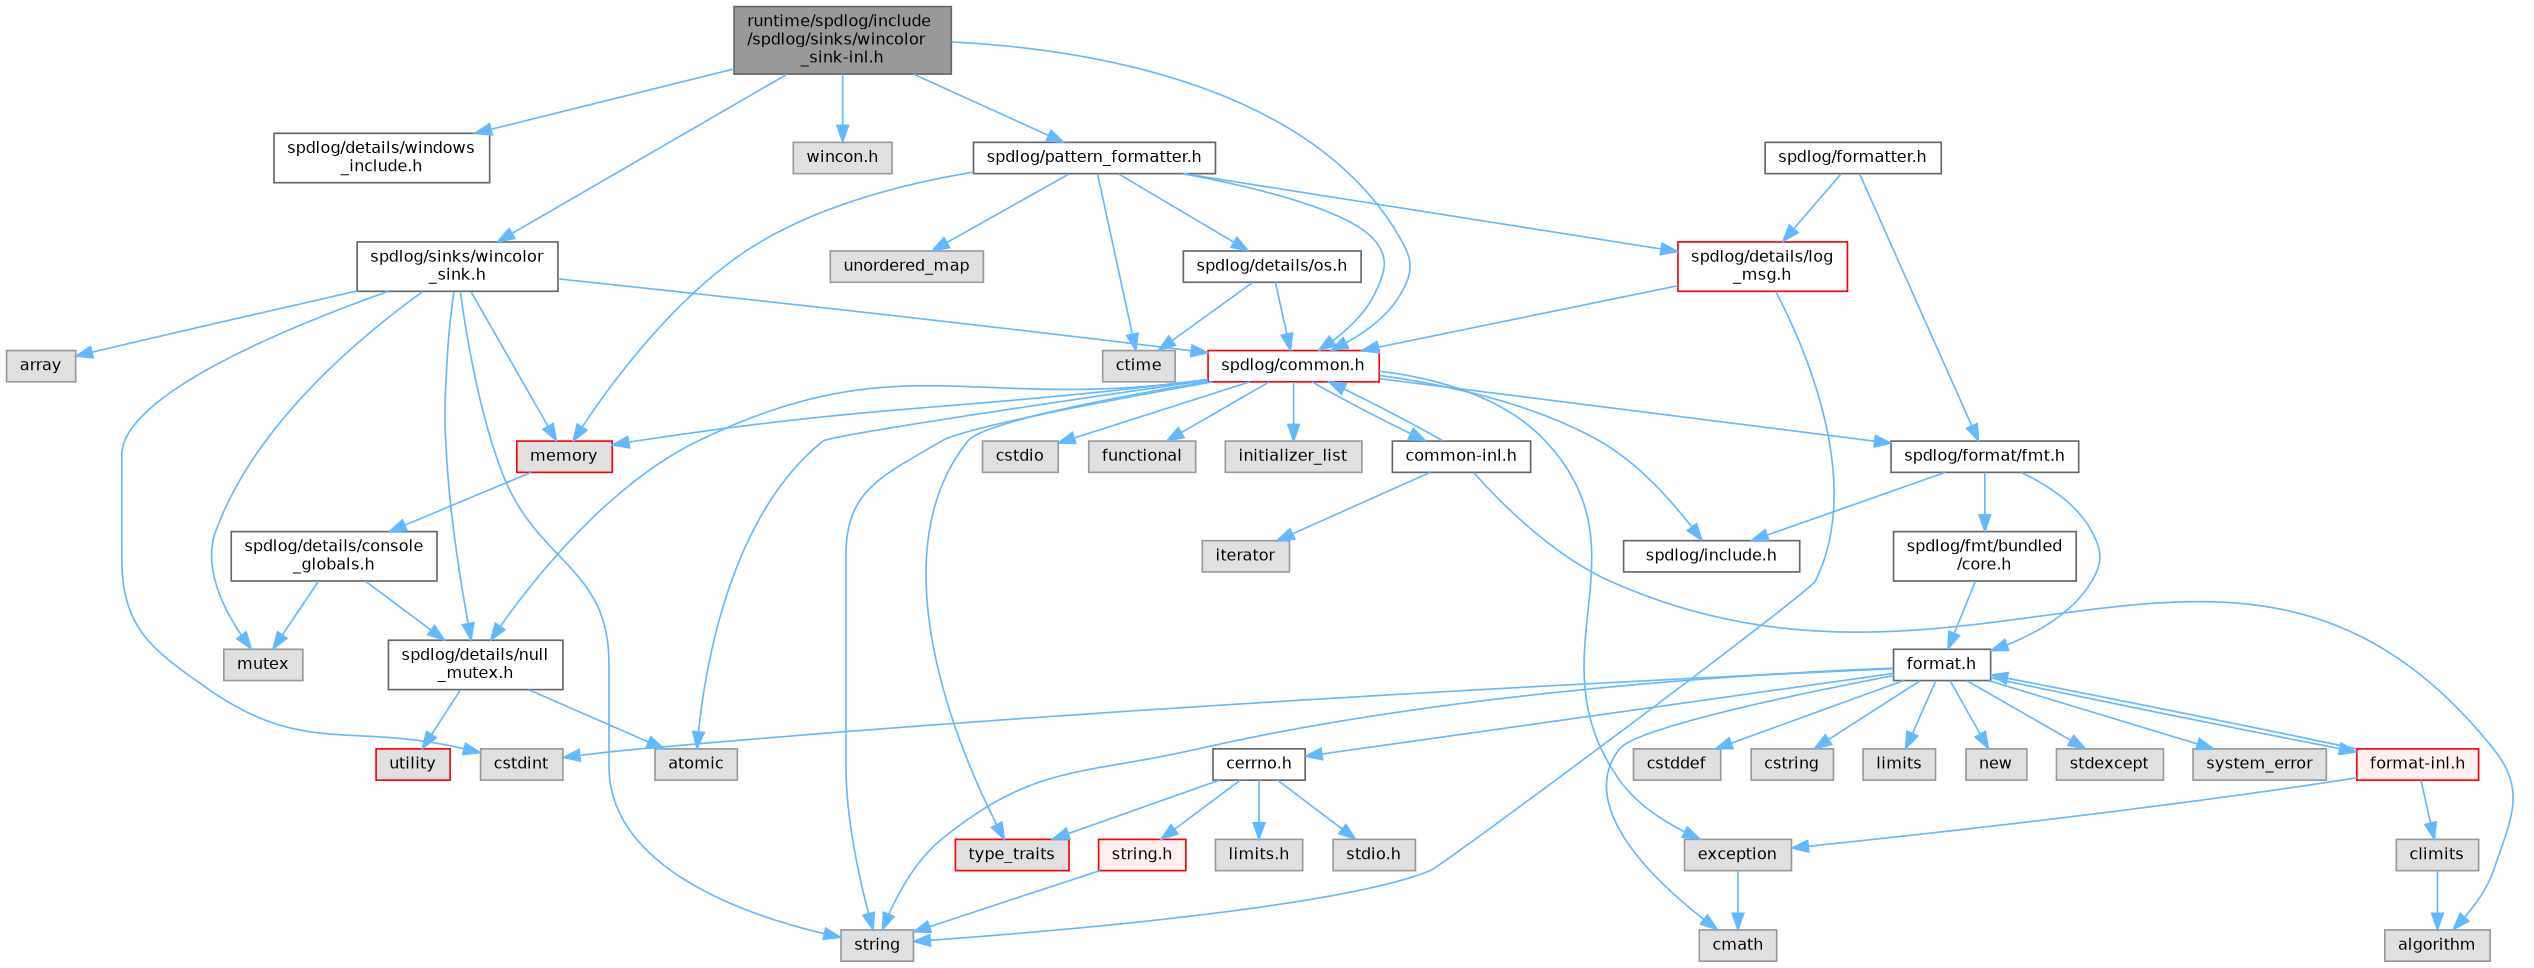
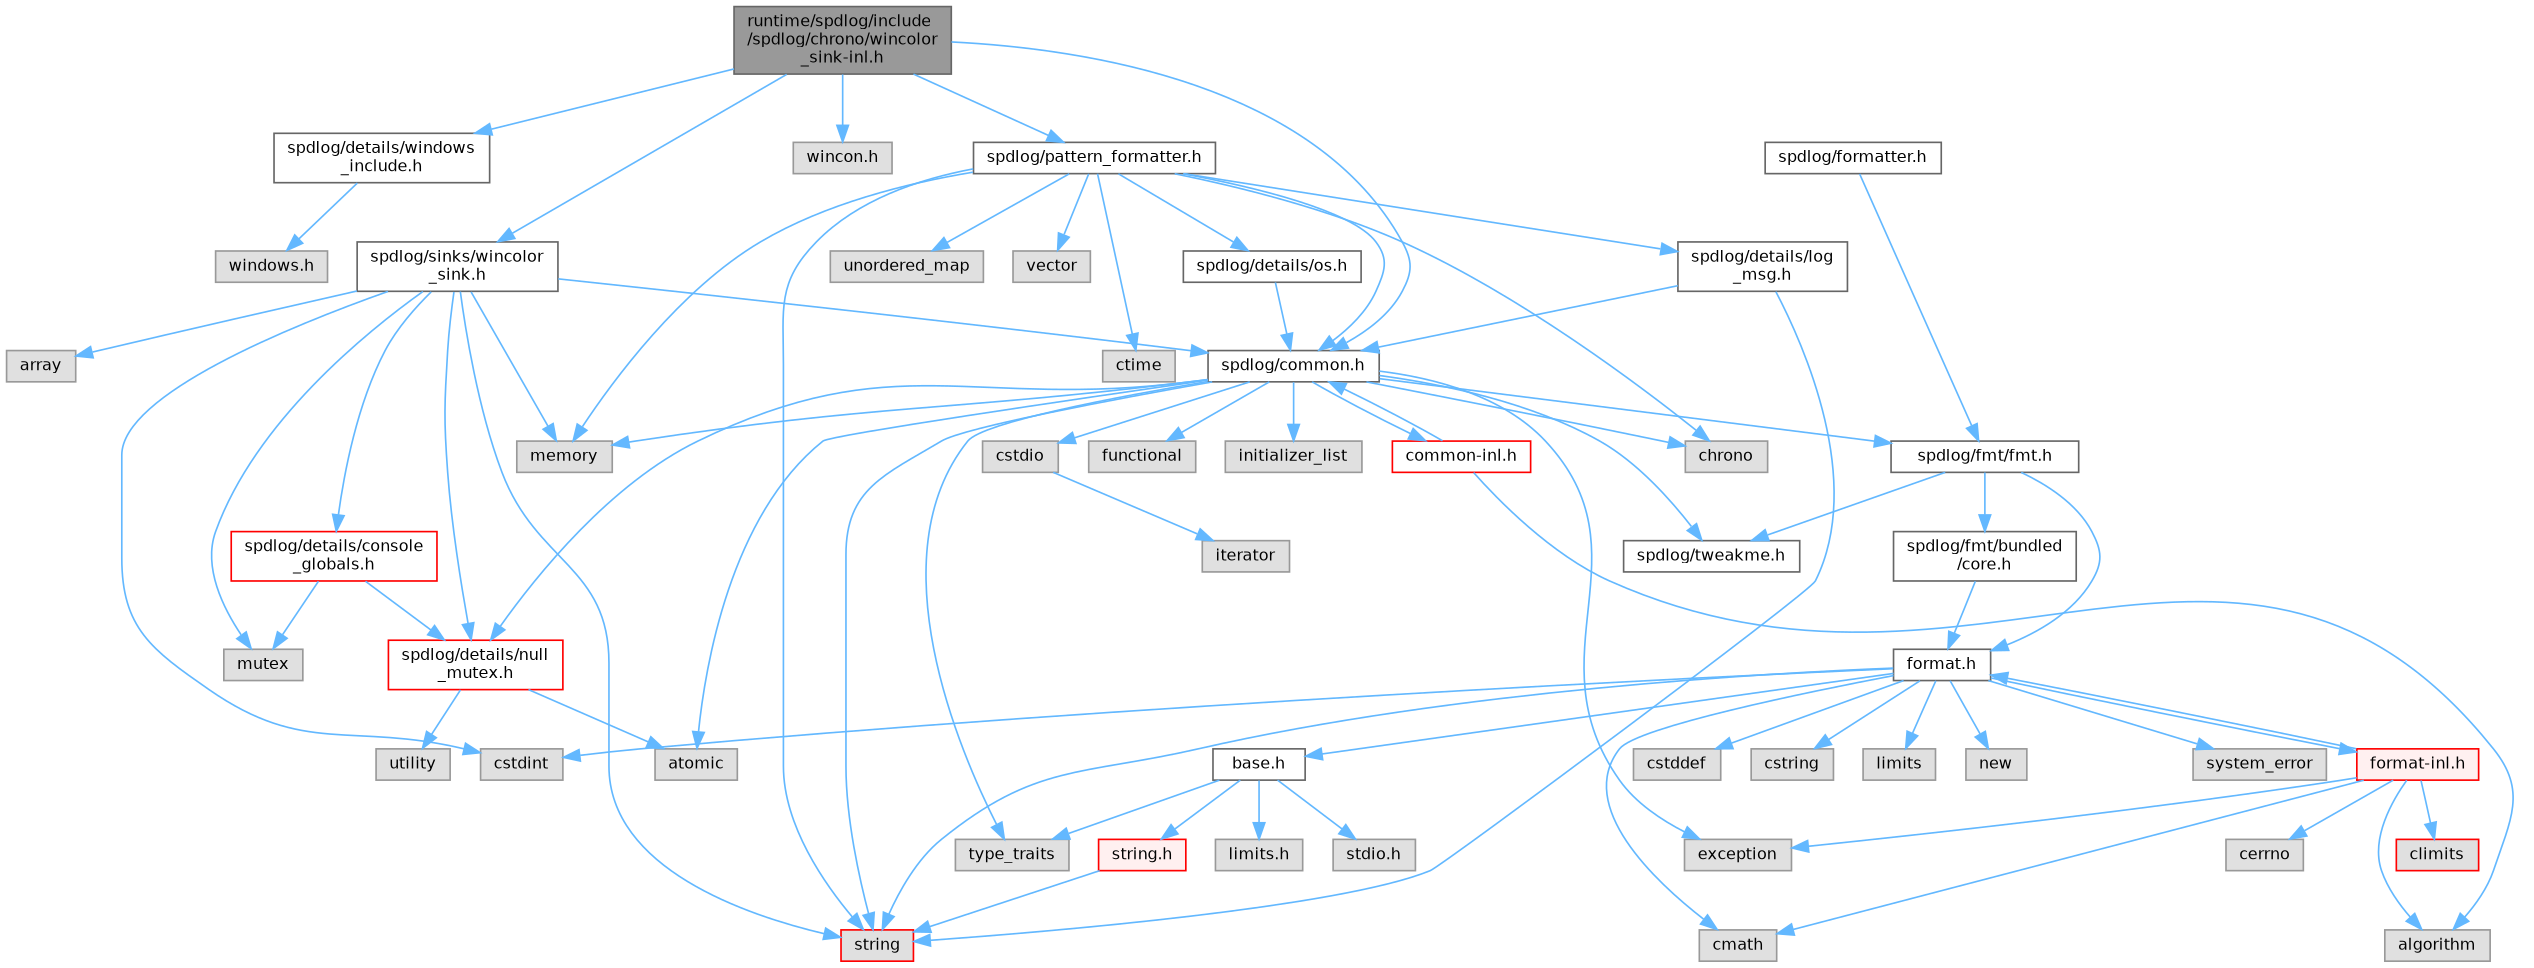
node "runtime/spdlog/include /spdlog/sinks/wincolor _sink-inl.h": label "runtime/spdlog/include /spdlog/sinks/wincolor _sink-inl.h" -> "runtime/spdlog/include /spdlog/chrono/wincolor _sink-inl.h"
edge "spdlog/formatter.h" -> "spdlog/details/log _msg.h": removed
node "windows.h": added
node "vector": added
node "spdlog/details/log _msg.h": color red -> grey40
edge "spdlog/details/os.h" -> "ctime": removed
node "spdlog/common.h": color red -> grey40
node "memory": color red -> grey60
node "common-inl.h": color grey40 -> red
node "chrono": added
node "spdlog/format/fmt.h": label "spdlog/format/fmt.h" -> "spdlog/fmt/fmt.h"
edge "memory" -> "spdlog/details/console _globals.h": now "spdlog/sinks/wincolor _sink.h" -> "spdlog/details/console _globals.h"
edge "common-inl.h" -> "iterator": now "cstdio" -> "iterator"
edge "spdlog/pattern_formatter.h" -> "string": added
node "spdlog/details/console _globals.h": color grey40 -> red
node "spdlog/include.h": label "spdlog/include.h" -> "spdlog/tweakme.h"
node "spdlog/details/null _mutex.h": color grey40 -> red
node "utility": color red -> grey60
node "cerrno.h": label "cerrno.h" -> "base.h"
node "stdexcept": removed
node "type_traits": color red -> grey60
node "cerrno": added
node "climits": color grey60 -> red
edge "exception" -> "cmath": now "format-inl.h" -> "cmath"
edge "climits" -> "algorithm": now "format-inl.h" -> "algorithm"
node "string": color grey60 -> red
